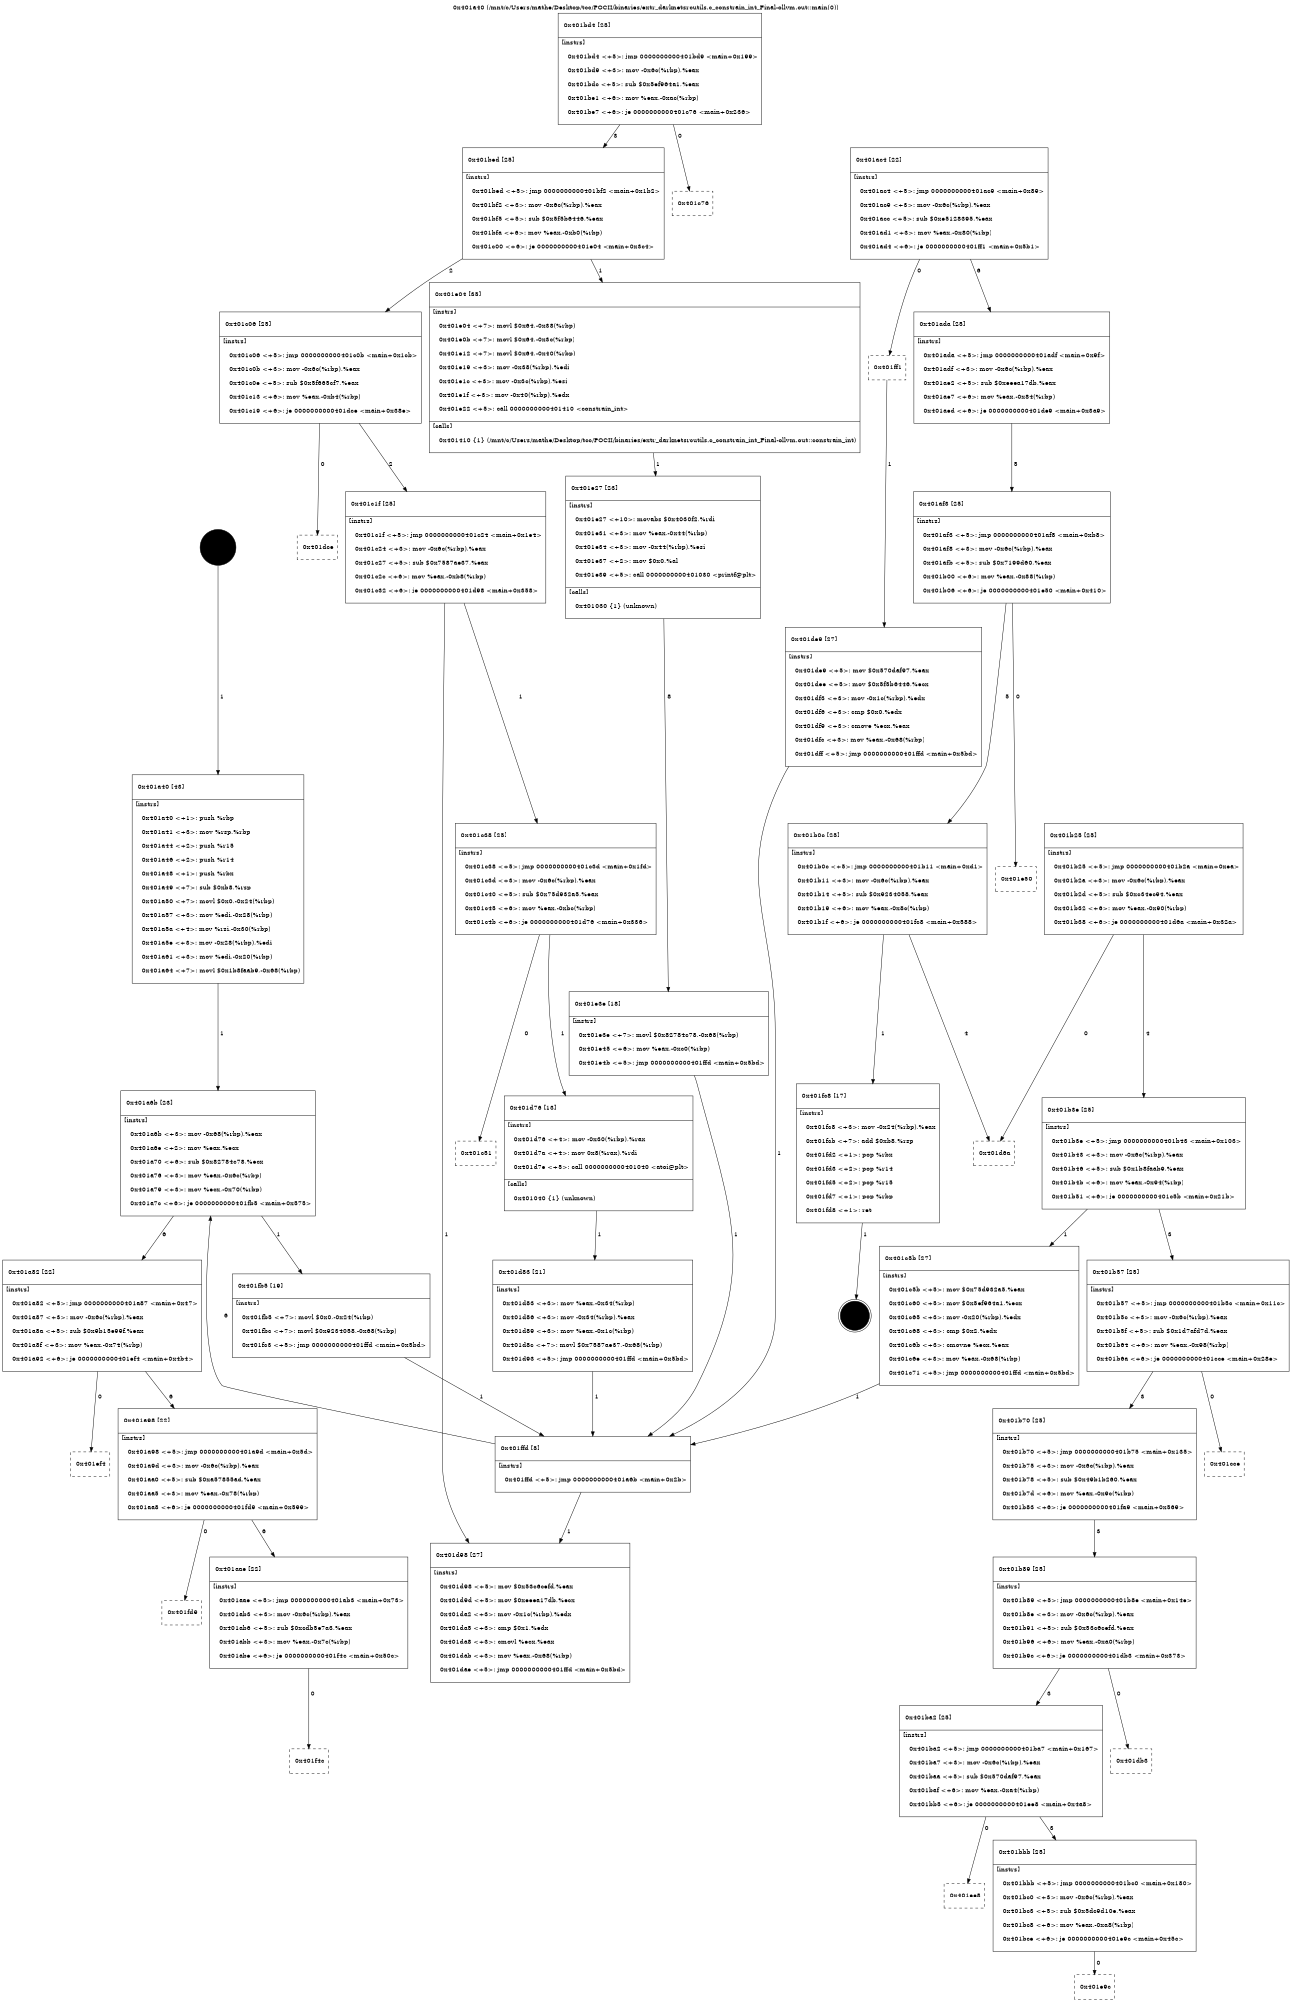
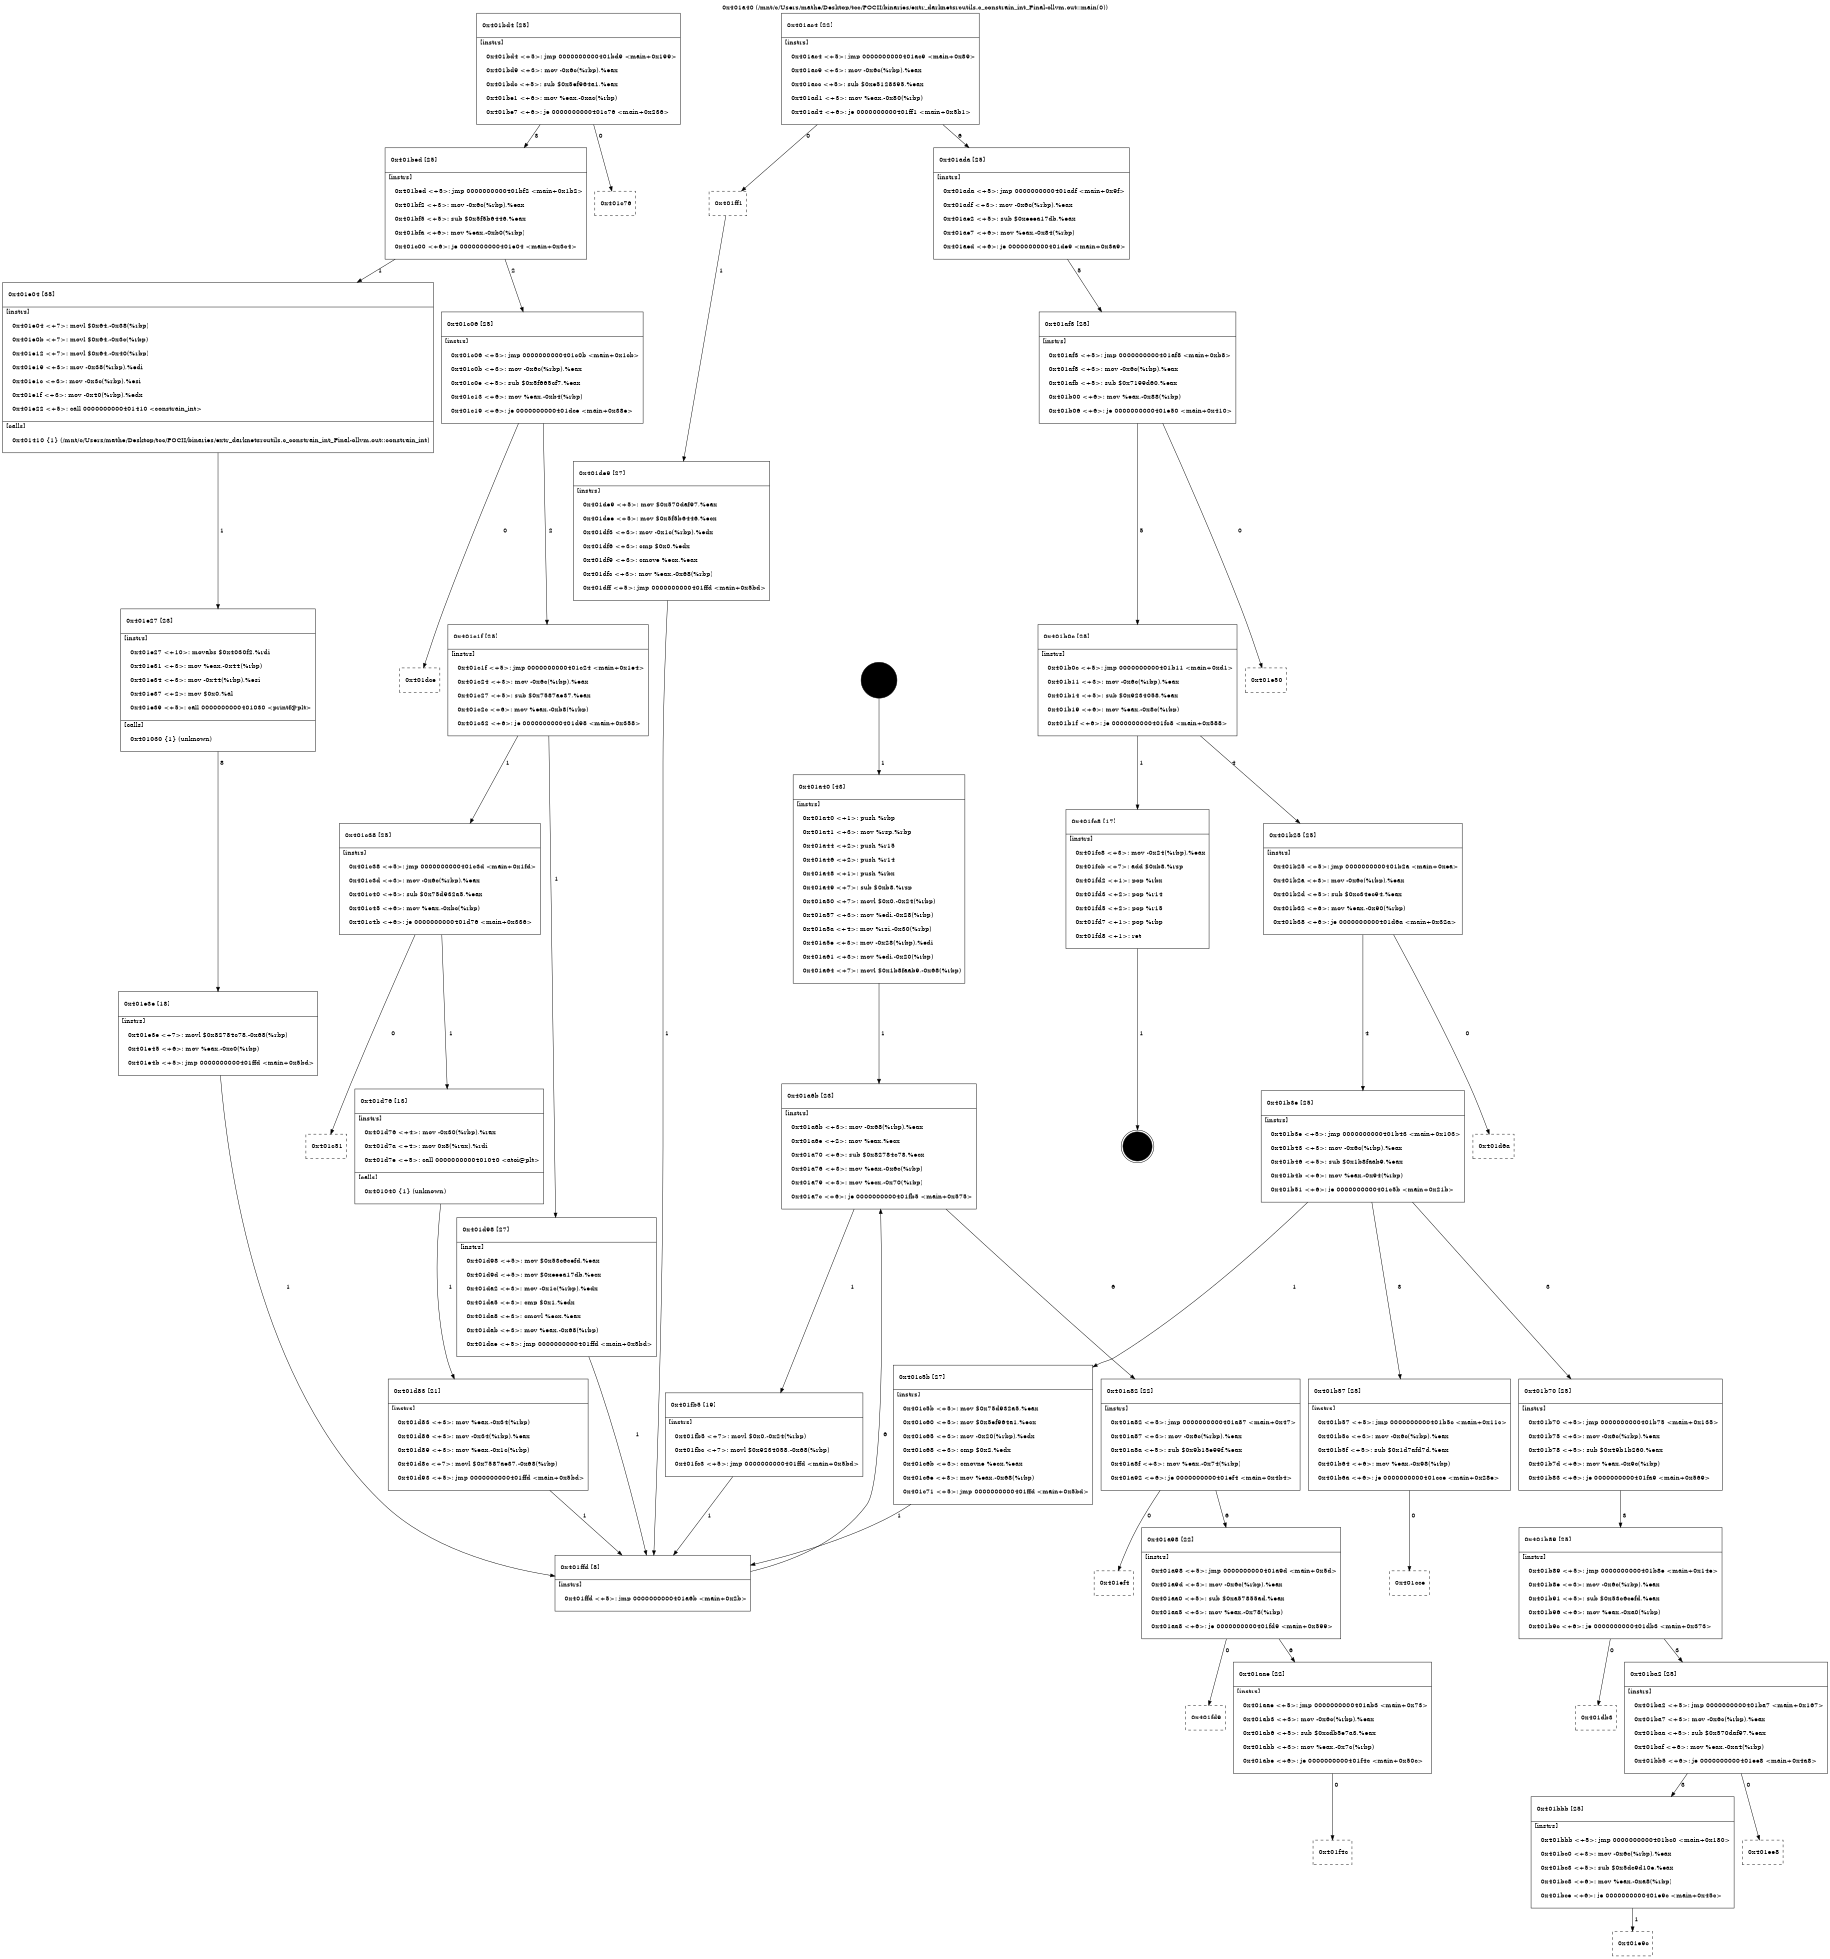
edge "0x401b0c [25]" -> "0x401d6a": now "0x401b0c [25]" -> "0x401b25 [25]"
edge "0x401b57 [25]" -> "0x401b70 [25]": now "0x401b3e [25]" -> "0x401b70 [25]"
edge "0x401ffd [5]" -> "0x401d98 [27]": reversed
edge "0x401bbb [25]" -> "0x401e9c": label " 0" -> " 1"
